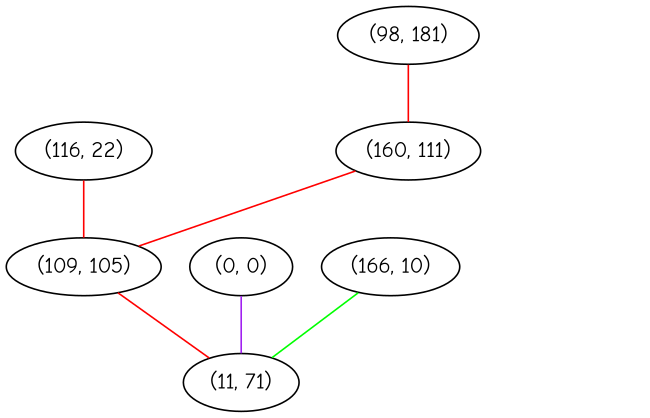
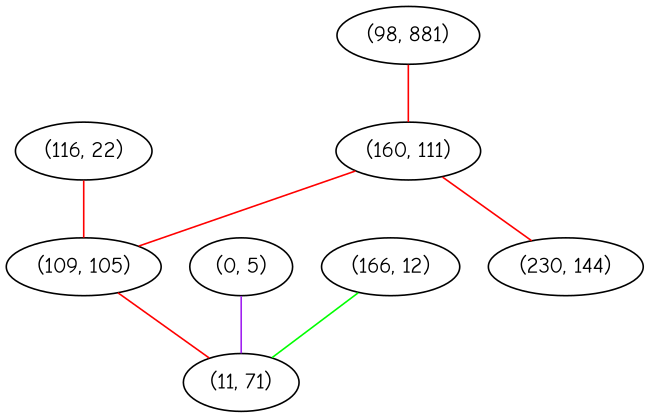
node "(98, 181)": label "(98, 181)" -> "(98, 881)"
node "(0, 0)": label "(0, 0)" -> "(0, 5)"
node "(166, 10)": label "(166, 10)" -> "(166, 12)"
node "(230, 144)": added
